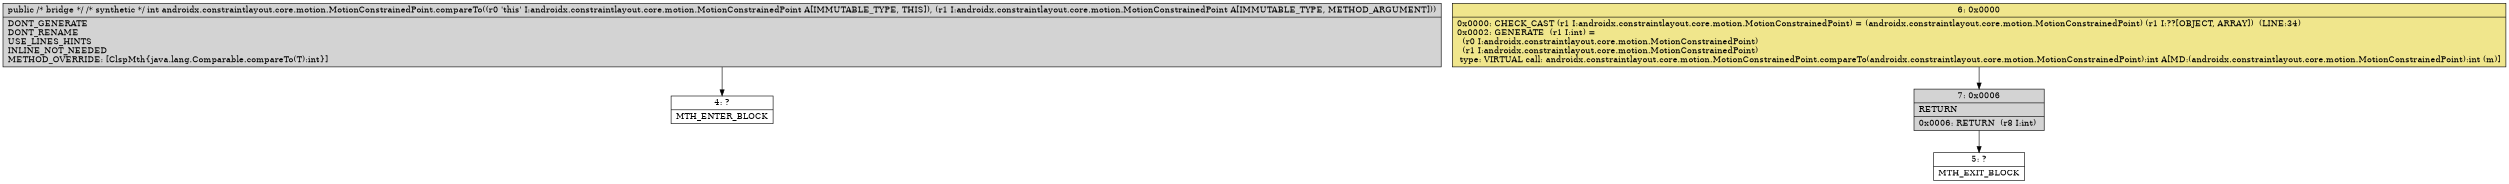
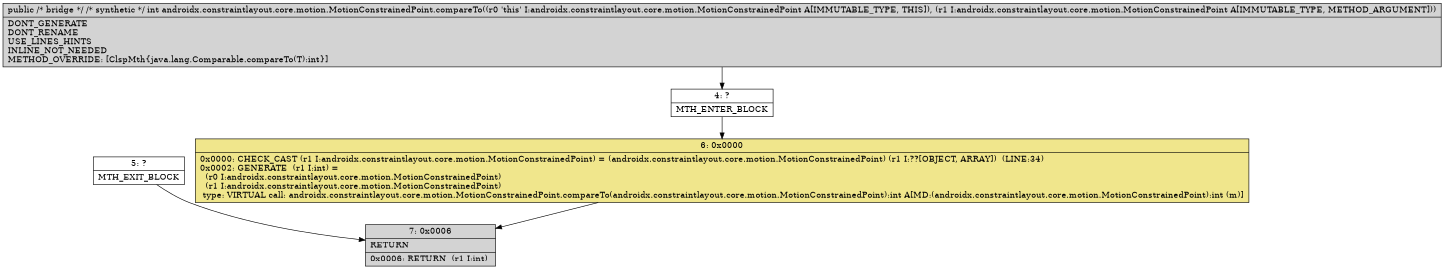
node "7: 0x0006": text "0x0006: RETURN  (r8 I:int)" -> "0x0006: RETURN  (r1 I:int)"
edge "4: ?" -> "6: 0x0000": added
edge "7: 0x0006" -> "5: ?": reversed
